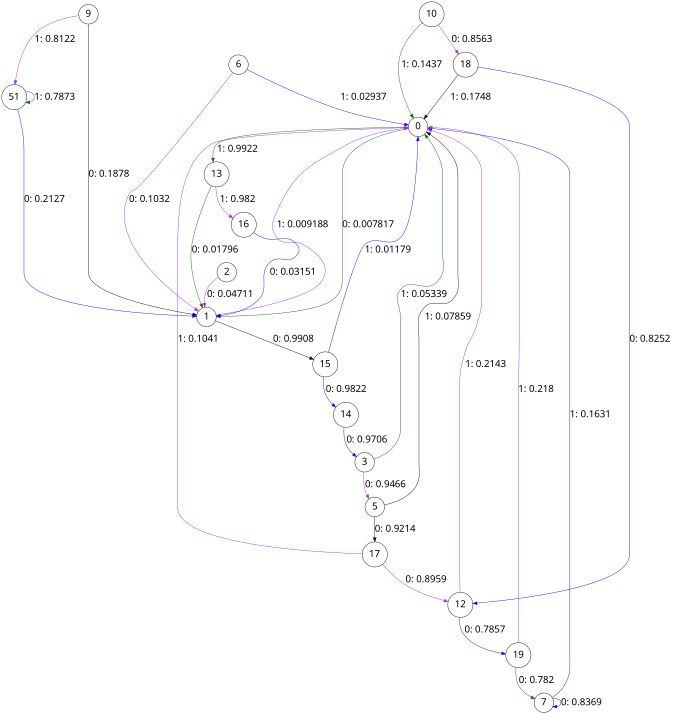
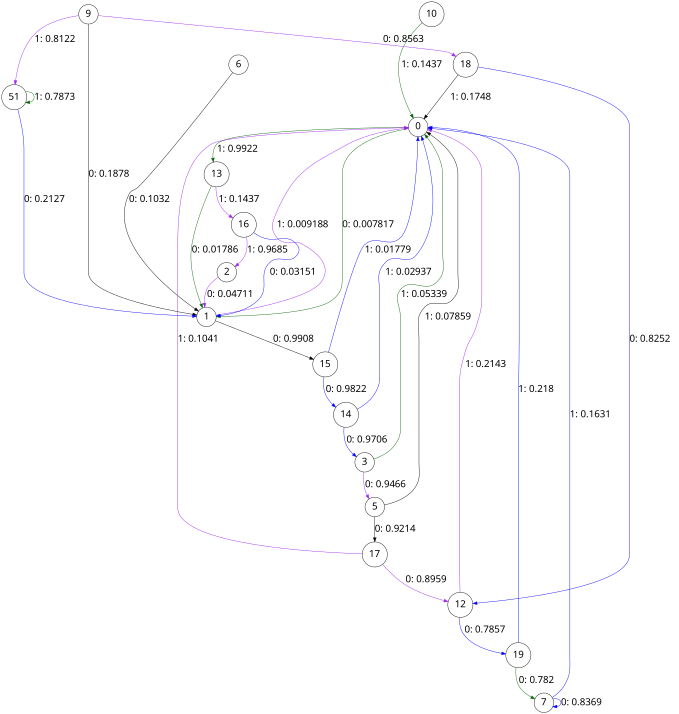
edge "10" -> "18": now "9" -> "18"
edge "6" -> "0": now "14" -> "0"
edge "6" -> "1": color purple -> black
edge "13" -> "16": label "1: 0.982    " -> "1: 0.1437   "
edge "13" -> "1": label "0: 0.01796  " -> "0: 0.01786  "
edge "15" -> "0": label "1: 0.01179  " -> "1: 0.01779  "
edge "16" -> "2": added, label "1: 0.9685"
edge "19" -> "0": color purple -> blue
